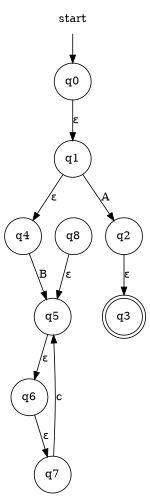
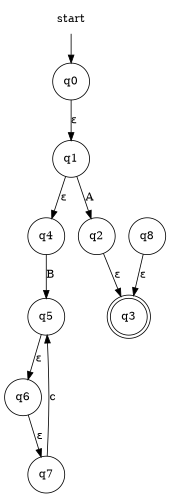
edge "q8" -> "q5": now "q8" -> "q3"
